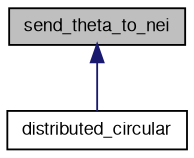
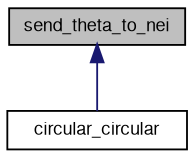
node "distributed_circular": label "distributed_circular" -> "circular_circular"
